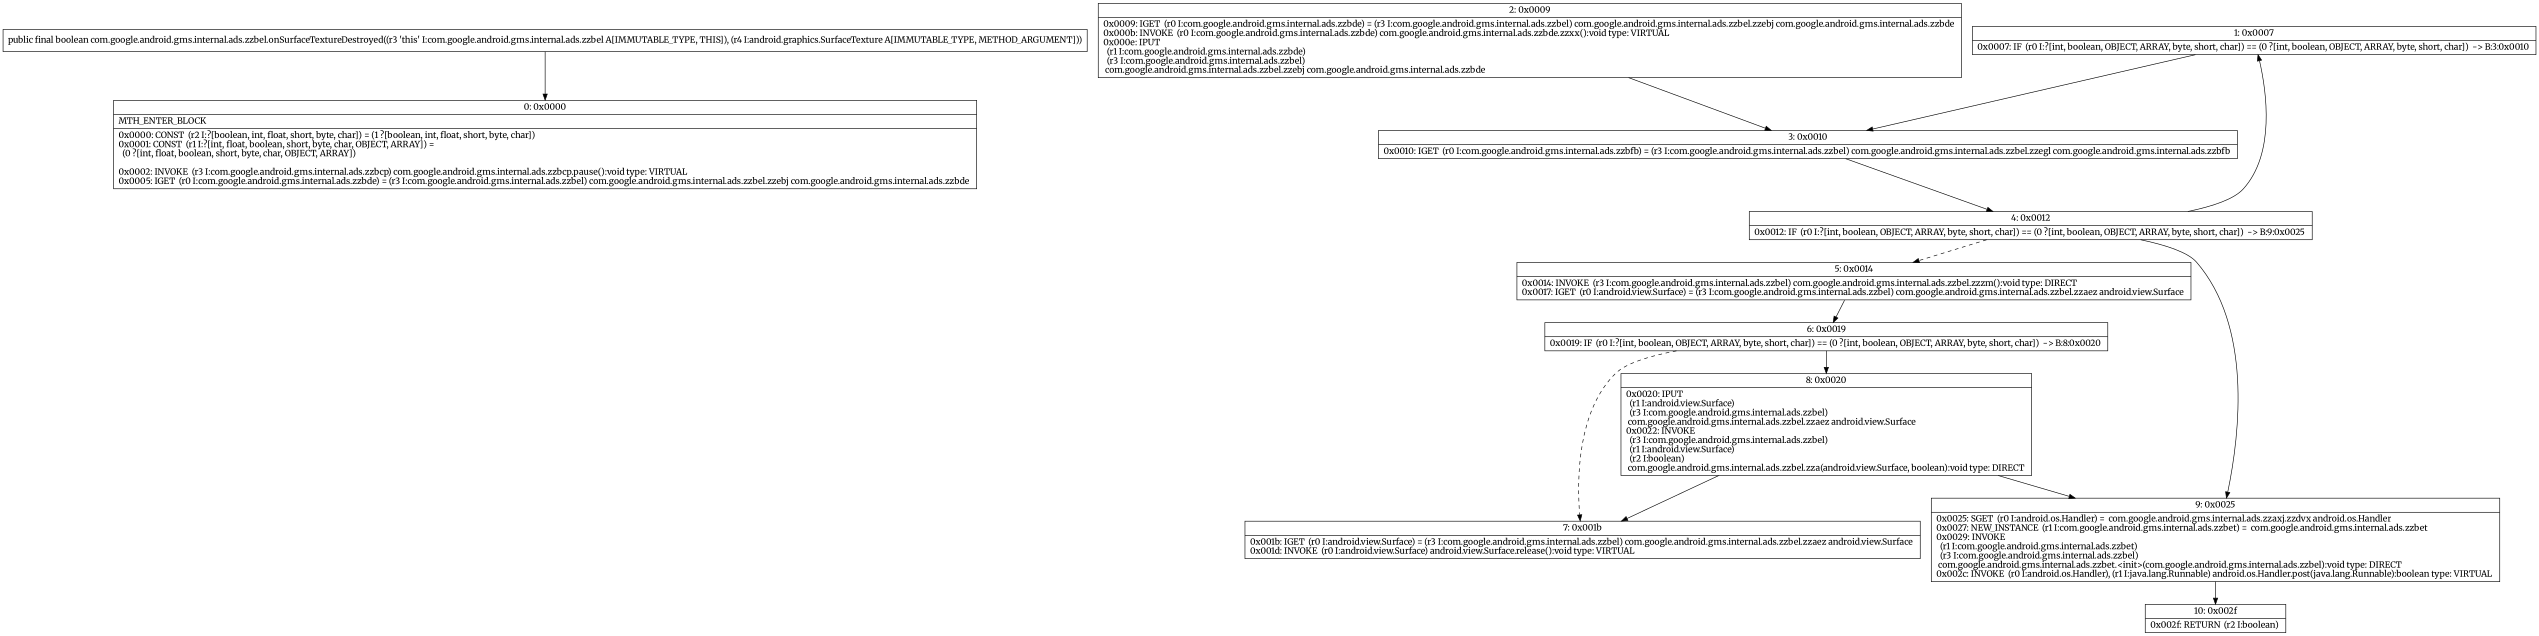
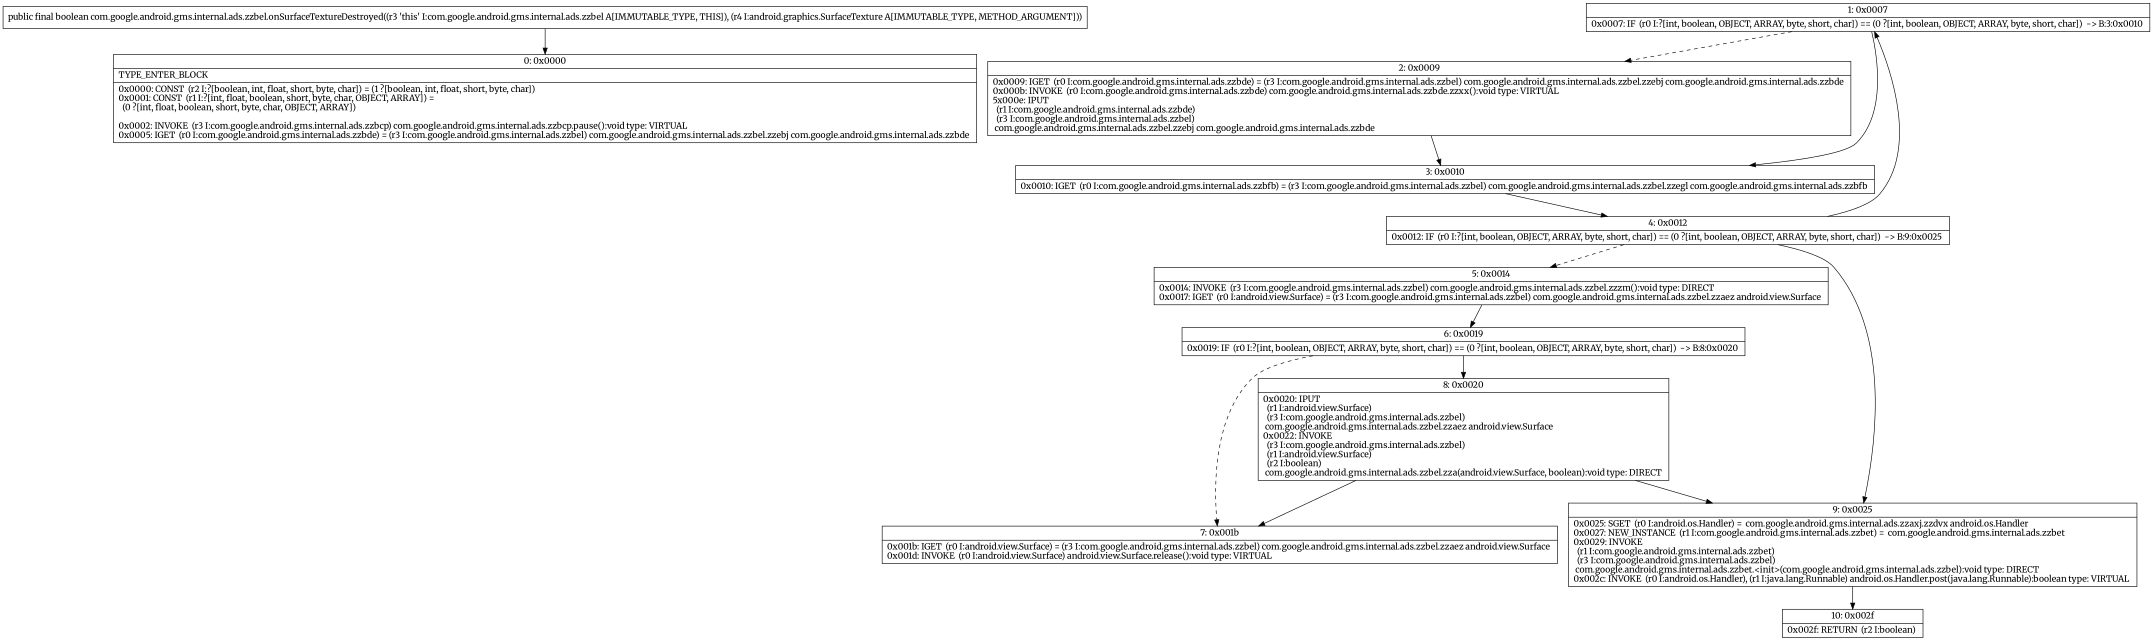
node "2: 0x0009": text "0x000e: IPUT" -> "5x000e: IPUT"
edge "1: 0x0007" -> "2: 0x0009": added
node "0: 0x0000": text "MTH_ENTER_BLOCK" -> "TYPE_ENTER_BLOCK"
